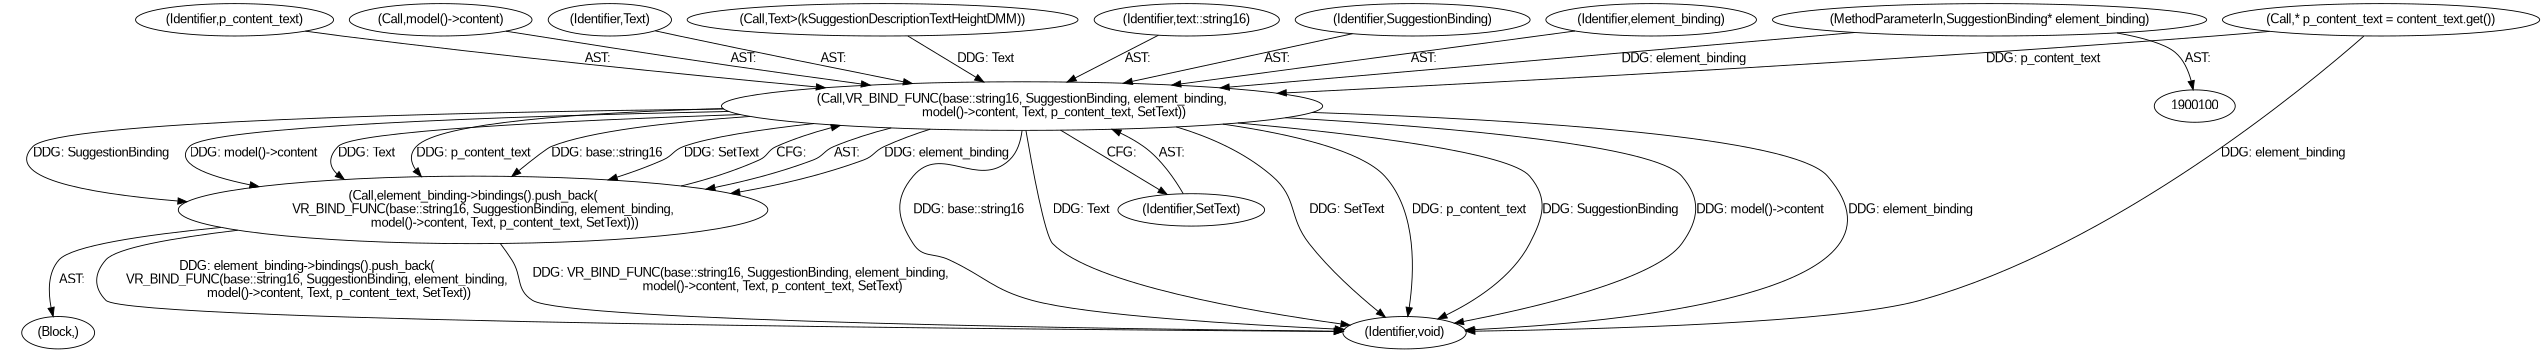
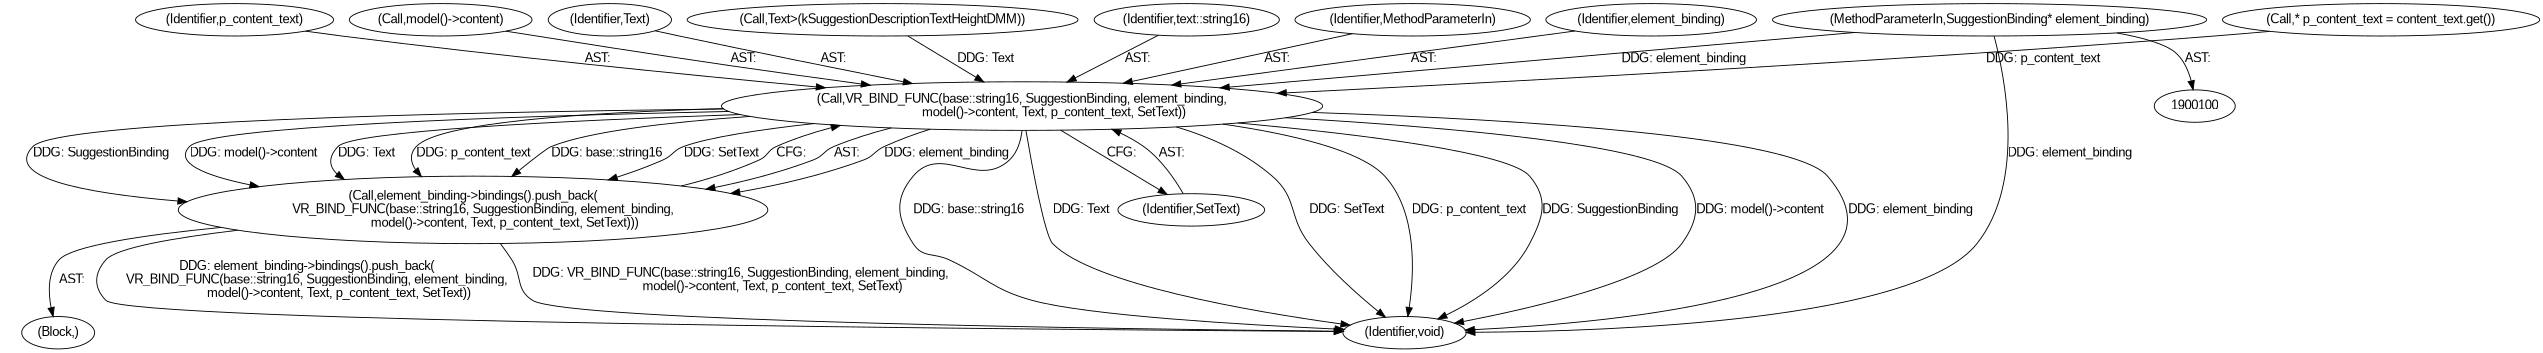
node "(Identifier,SuggestionBinding)": label "(Identifier,SuggestionBinding)" -> "(Identifier,MethodParameterIn)"
edge "(Call,* p_content_text = content_text.get())" -> "(Identifier,void)": now "(MethodParameterIn,SuggestionBinding* element_binding)" -> "(Identifier,void)"
